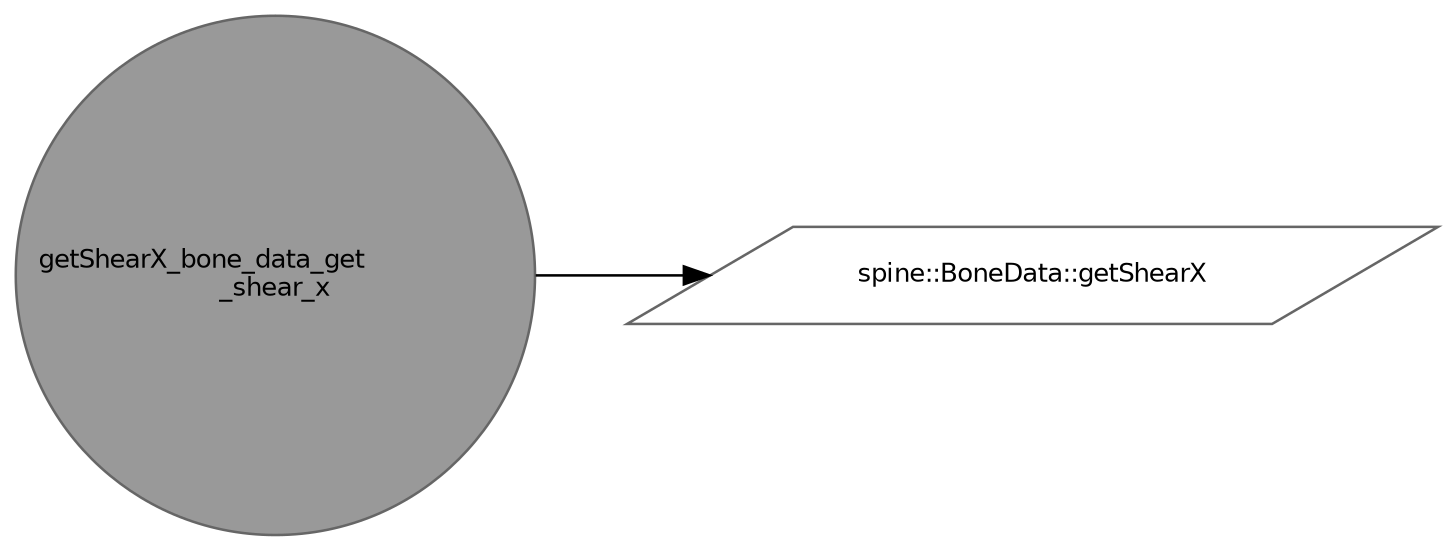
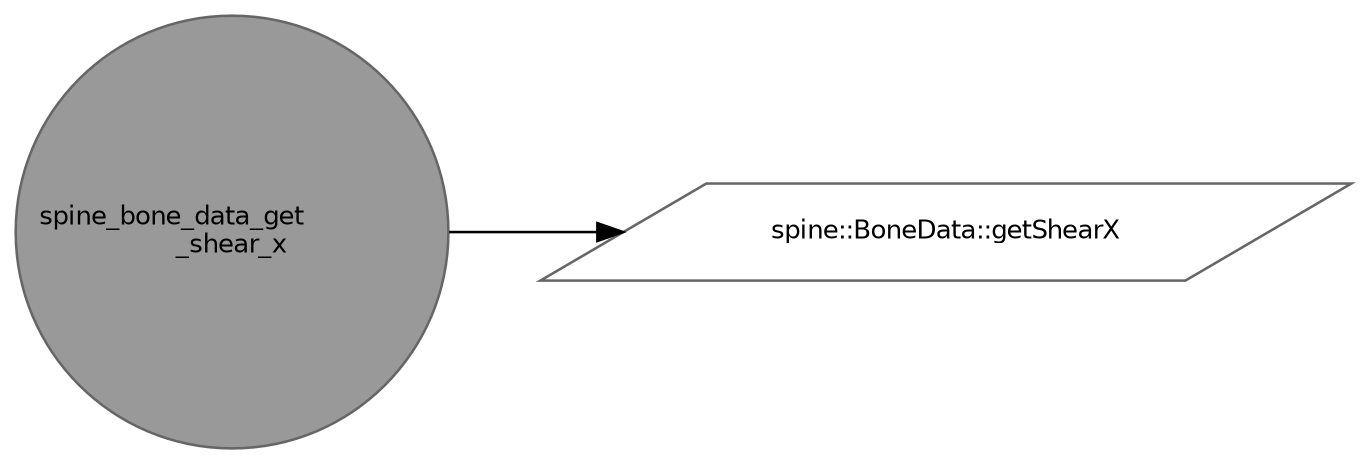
node "getShearX_bone_data_get _shear_x": label "getShearX_bone_data_get _shear_x" -> "spine_bone_data_get _shear_x"
